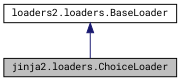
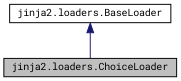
node "loaders2.loaders.BaseLoader": label "loaders2.loaders.BaseLoader" -> "jinja2.loaders.BaseLoader"
